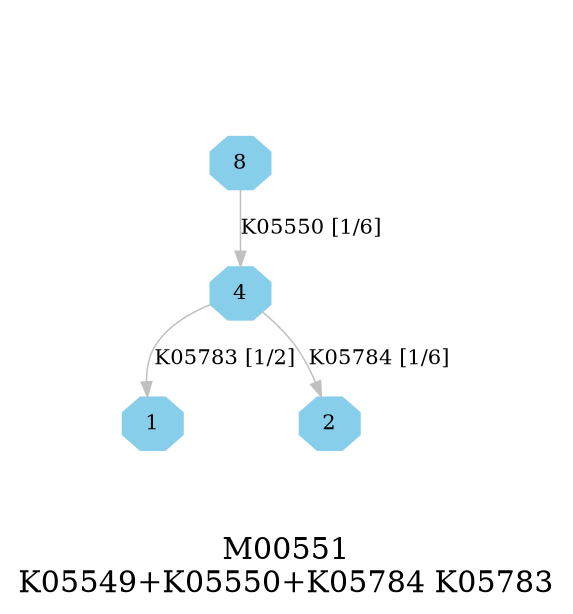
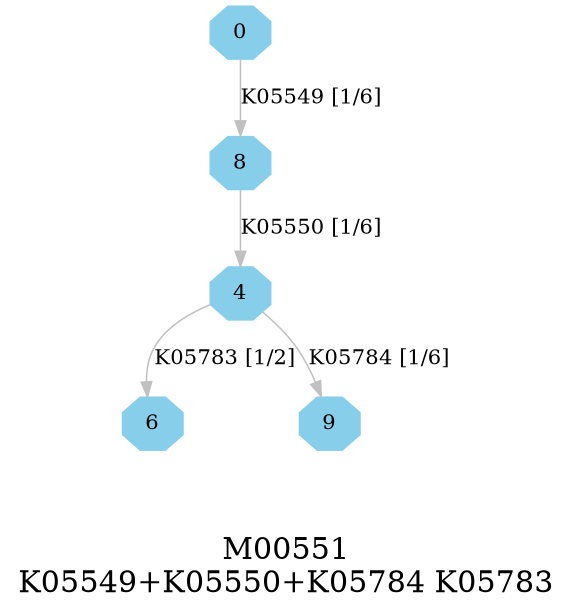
node "0": added
node "1": label "1" -> "6"
node "2": label "2" -> "9"
